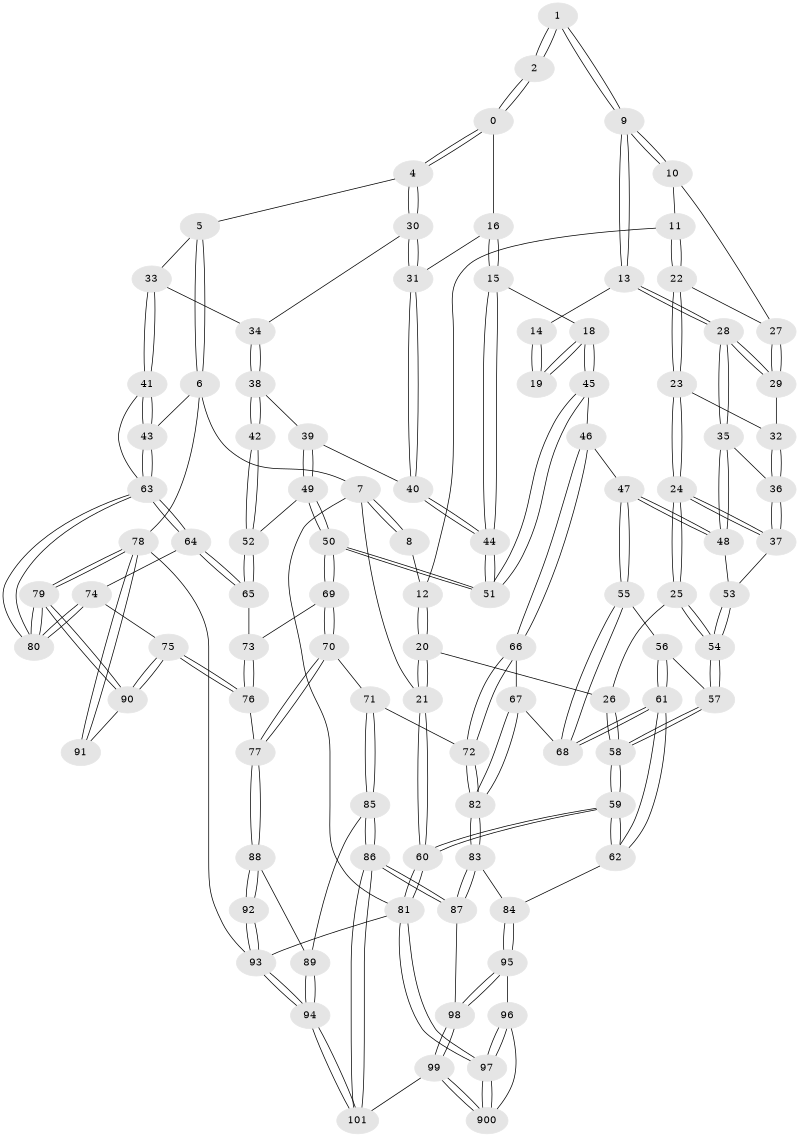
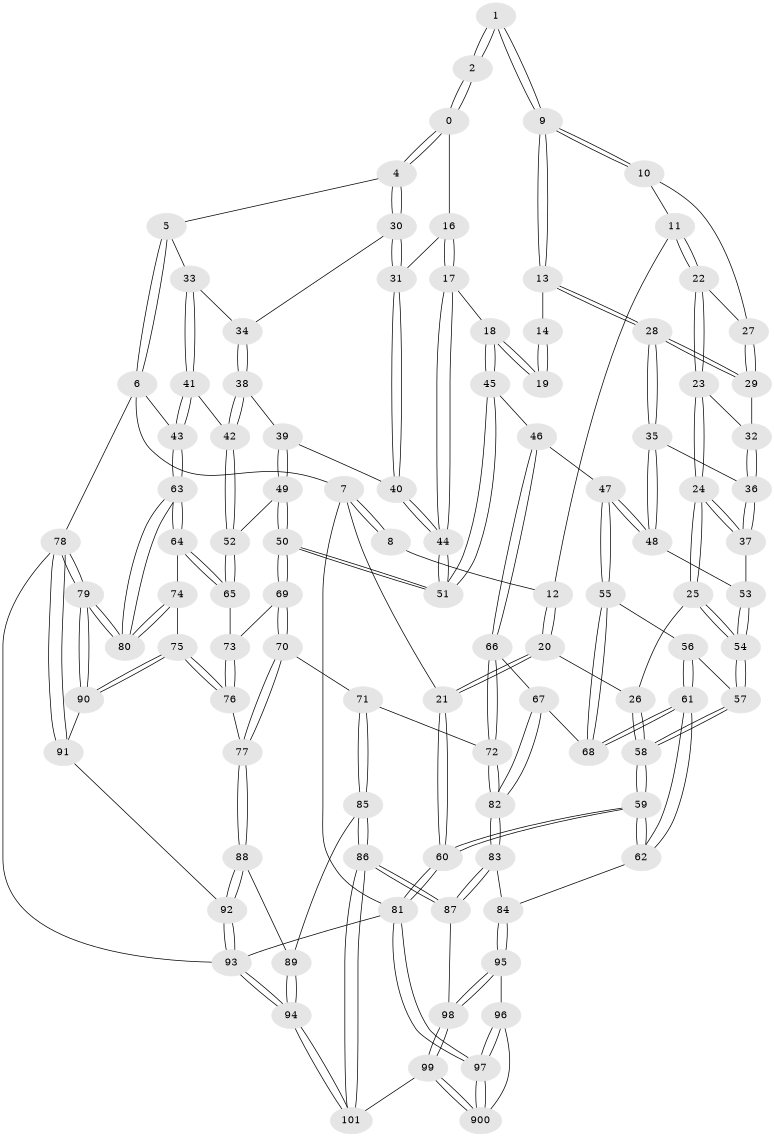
node "15": label "15" -> "17"
edge "41" -- "63": now "41" -- "42"
edge "91" -- "92": added
